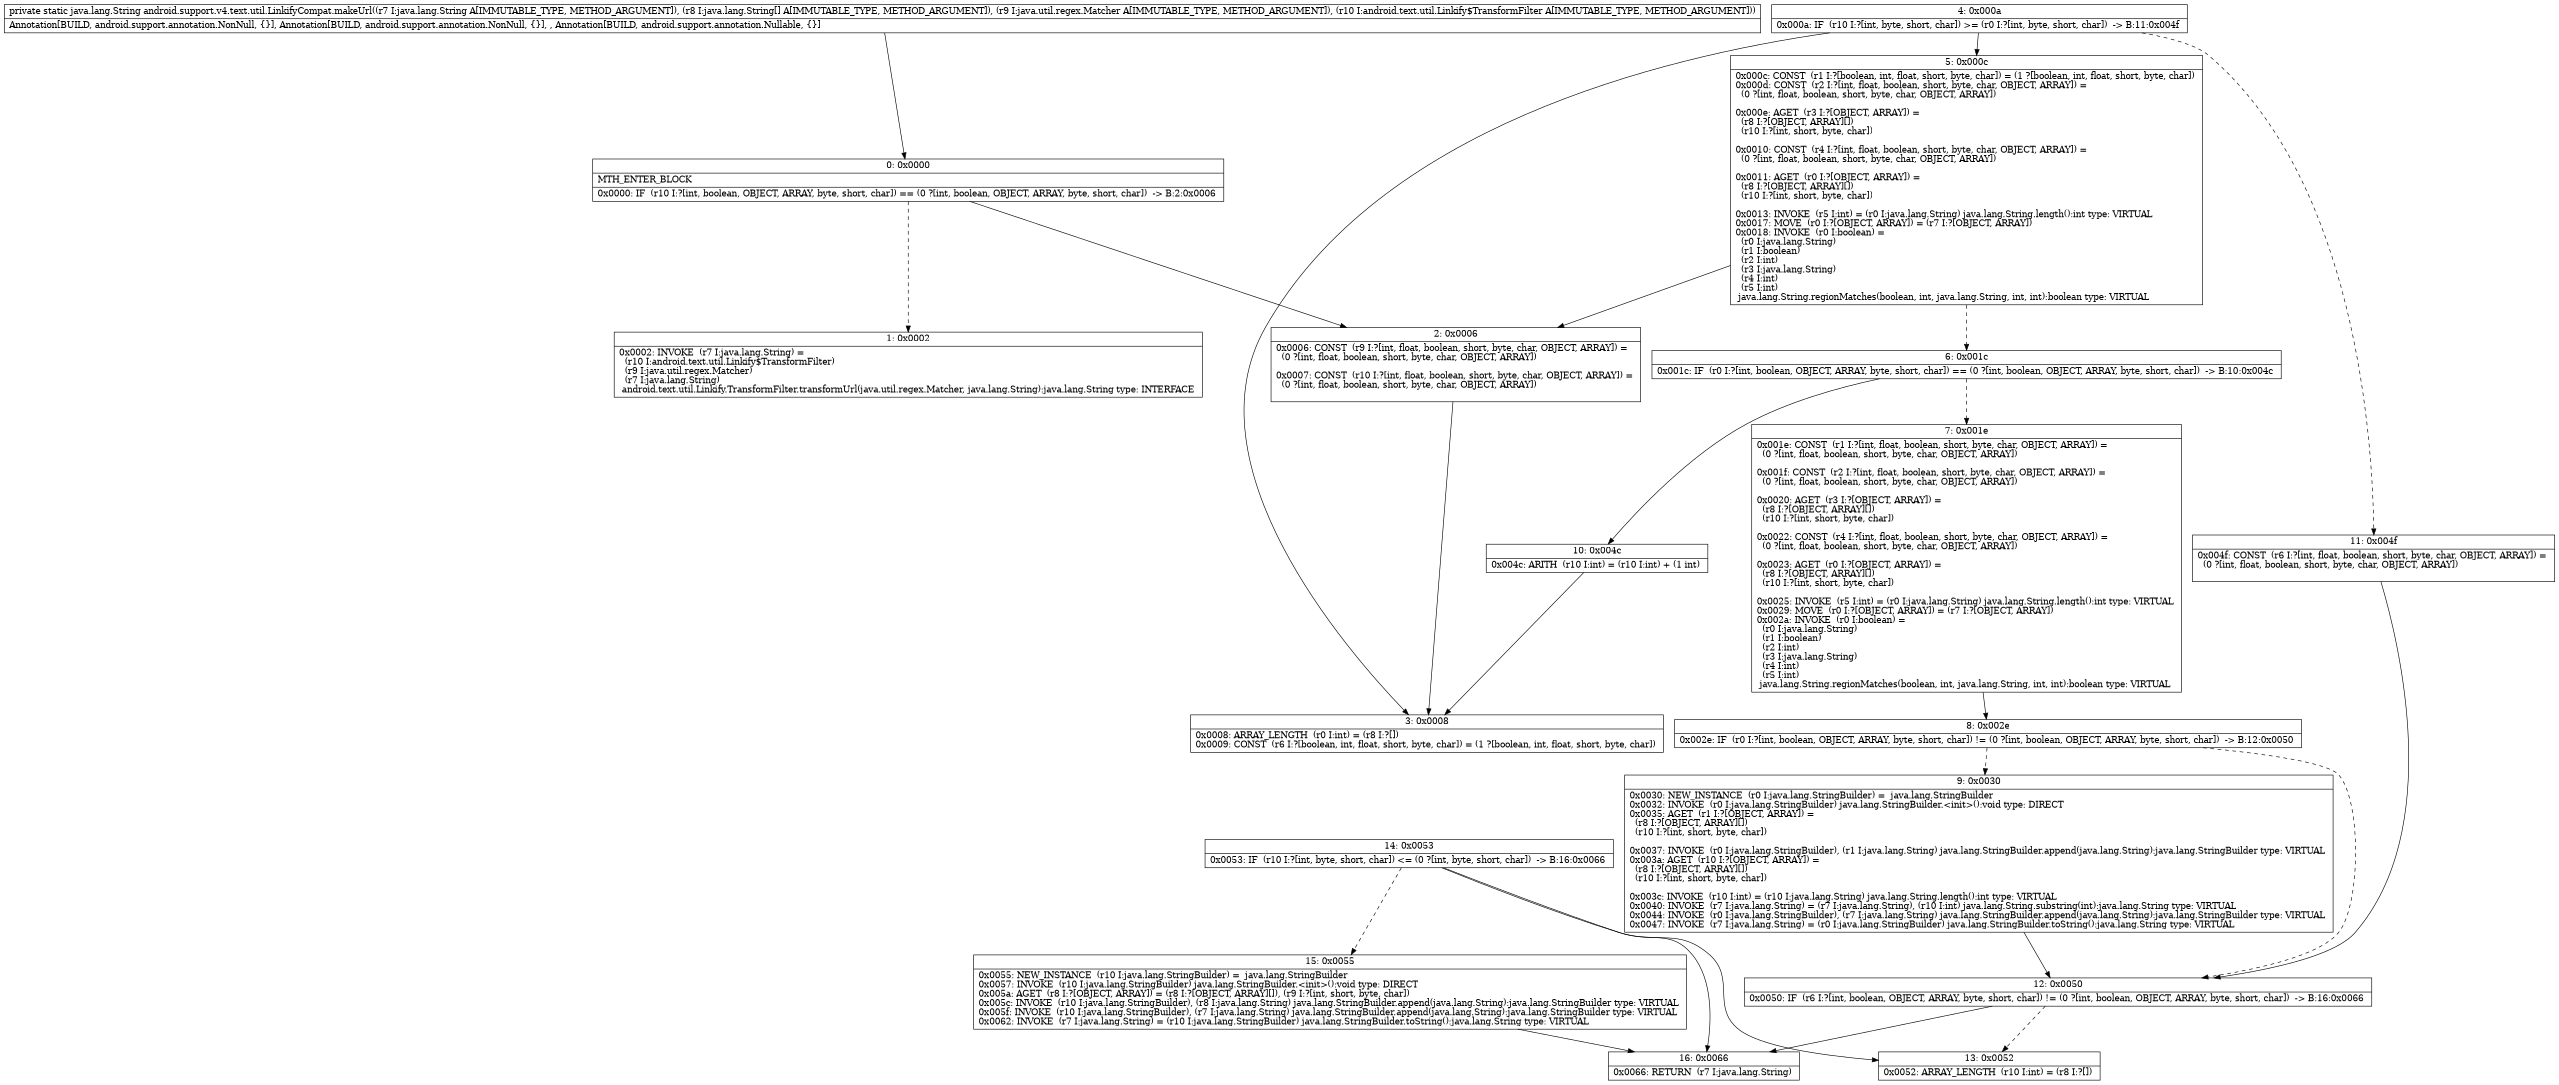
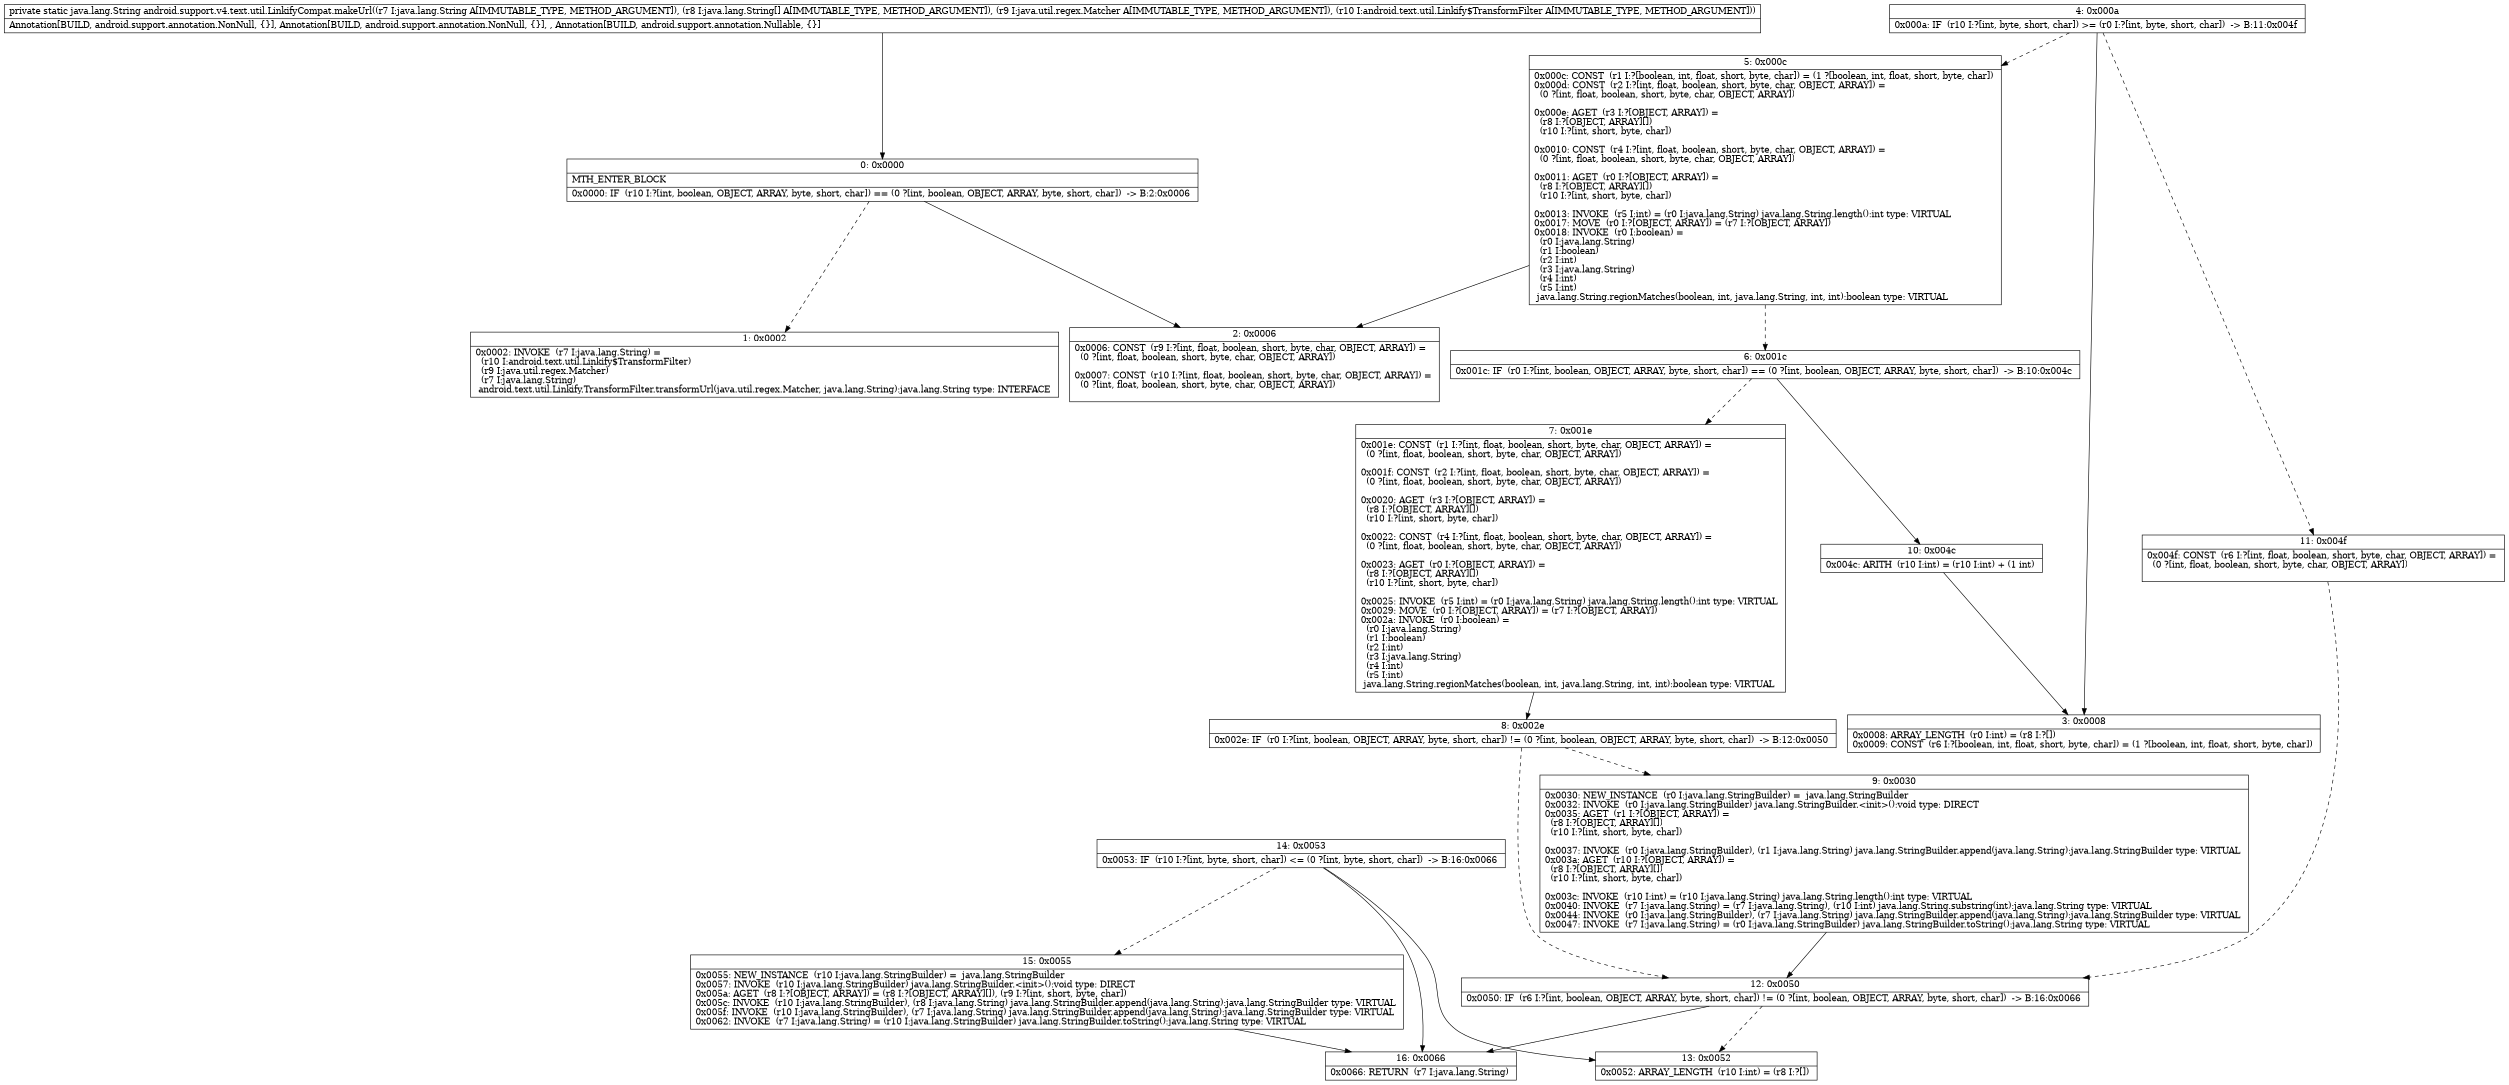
edge "4: 0x000a" -> "5: 0x000c": style solid -> dashed
edge "2: 0x0006" -> "3: 0x0008": removed
edge "11: 0x004f" -> "12: 0x0050": style solid -> dashed
